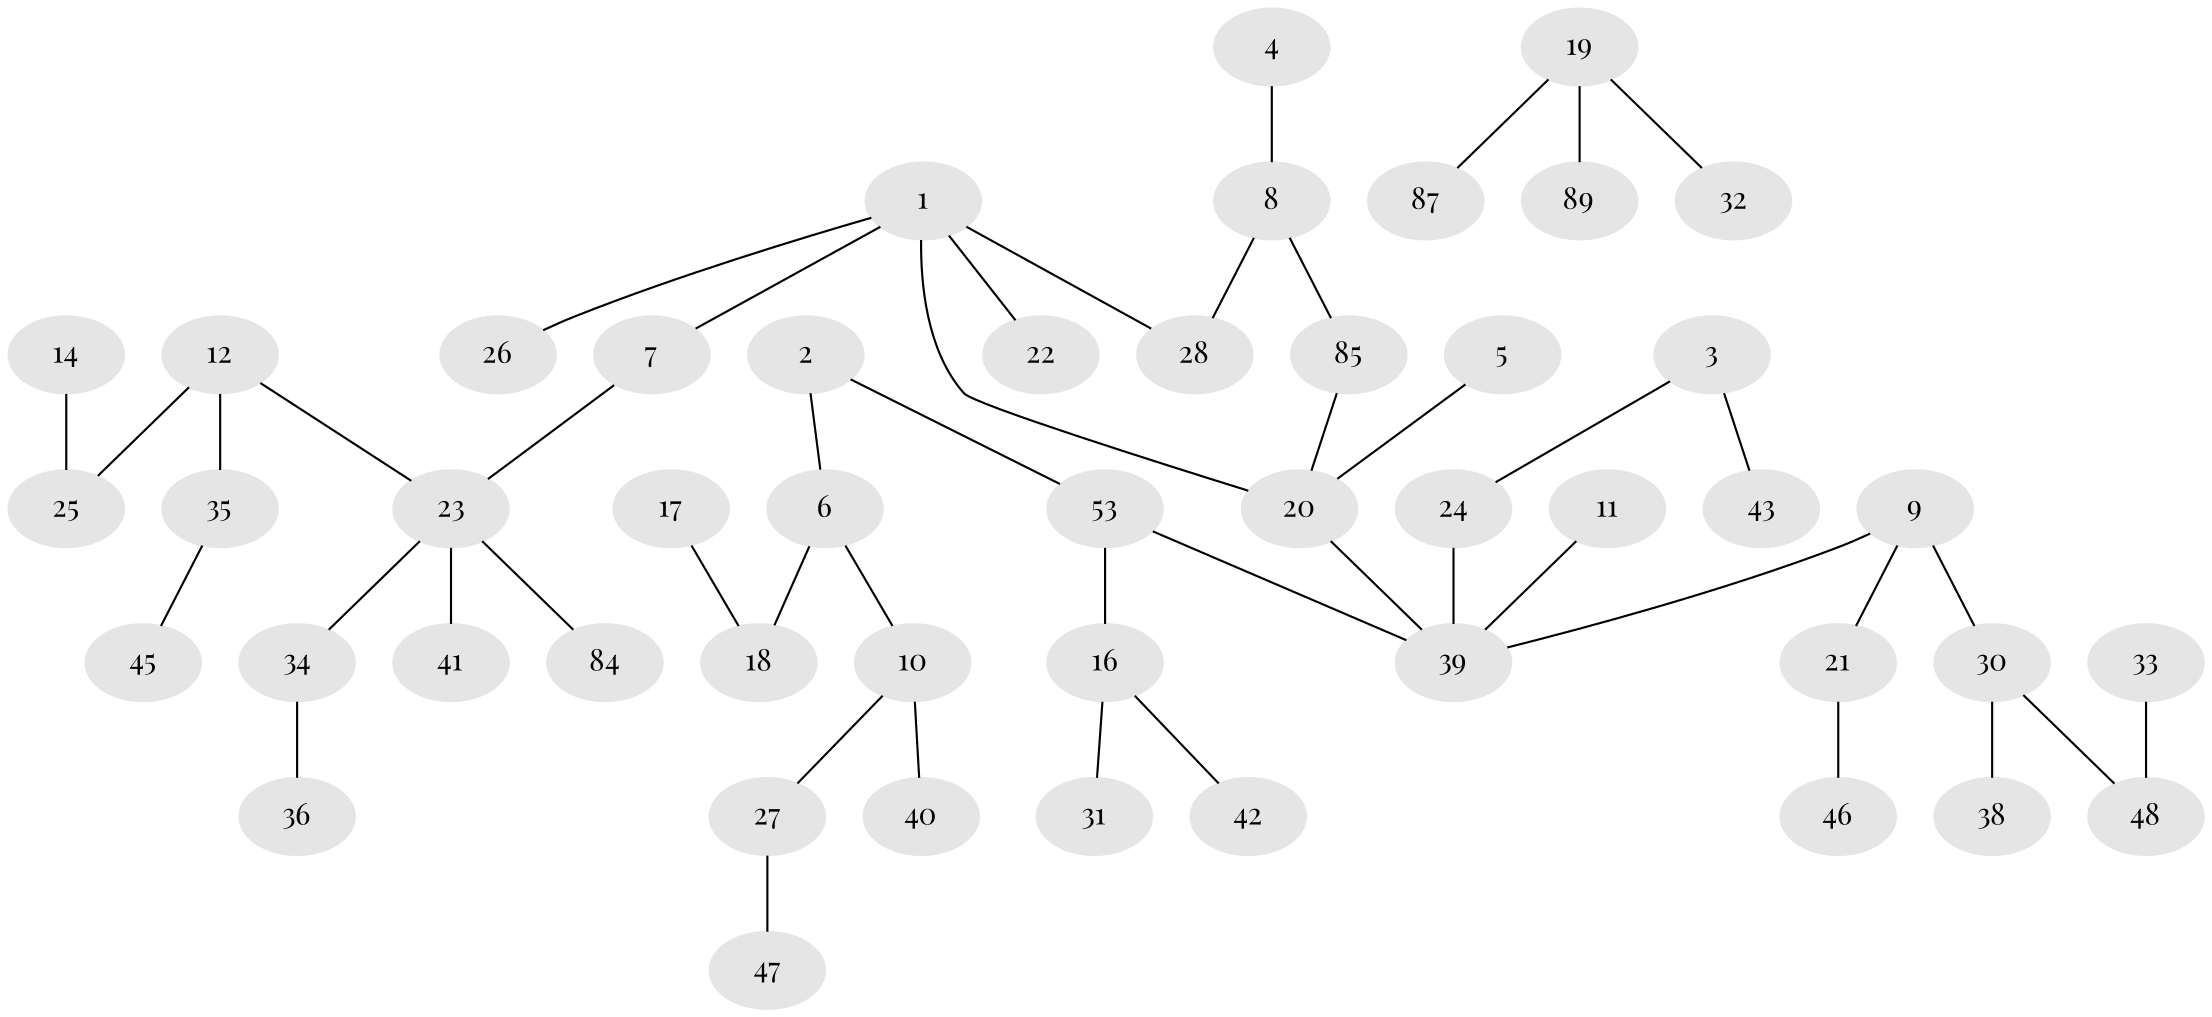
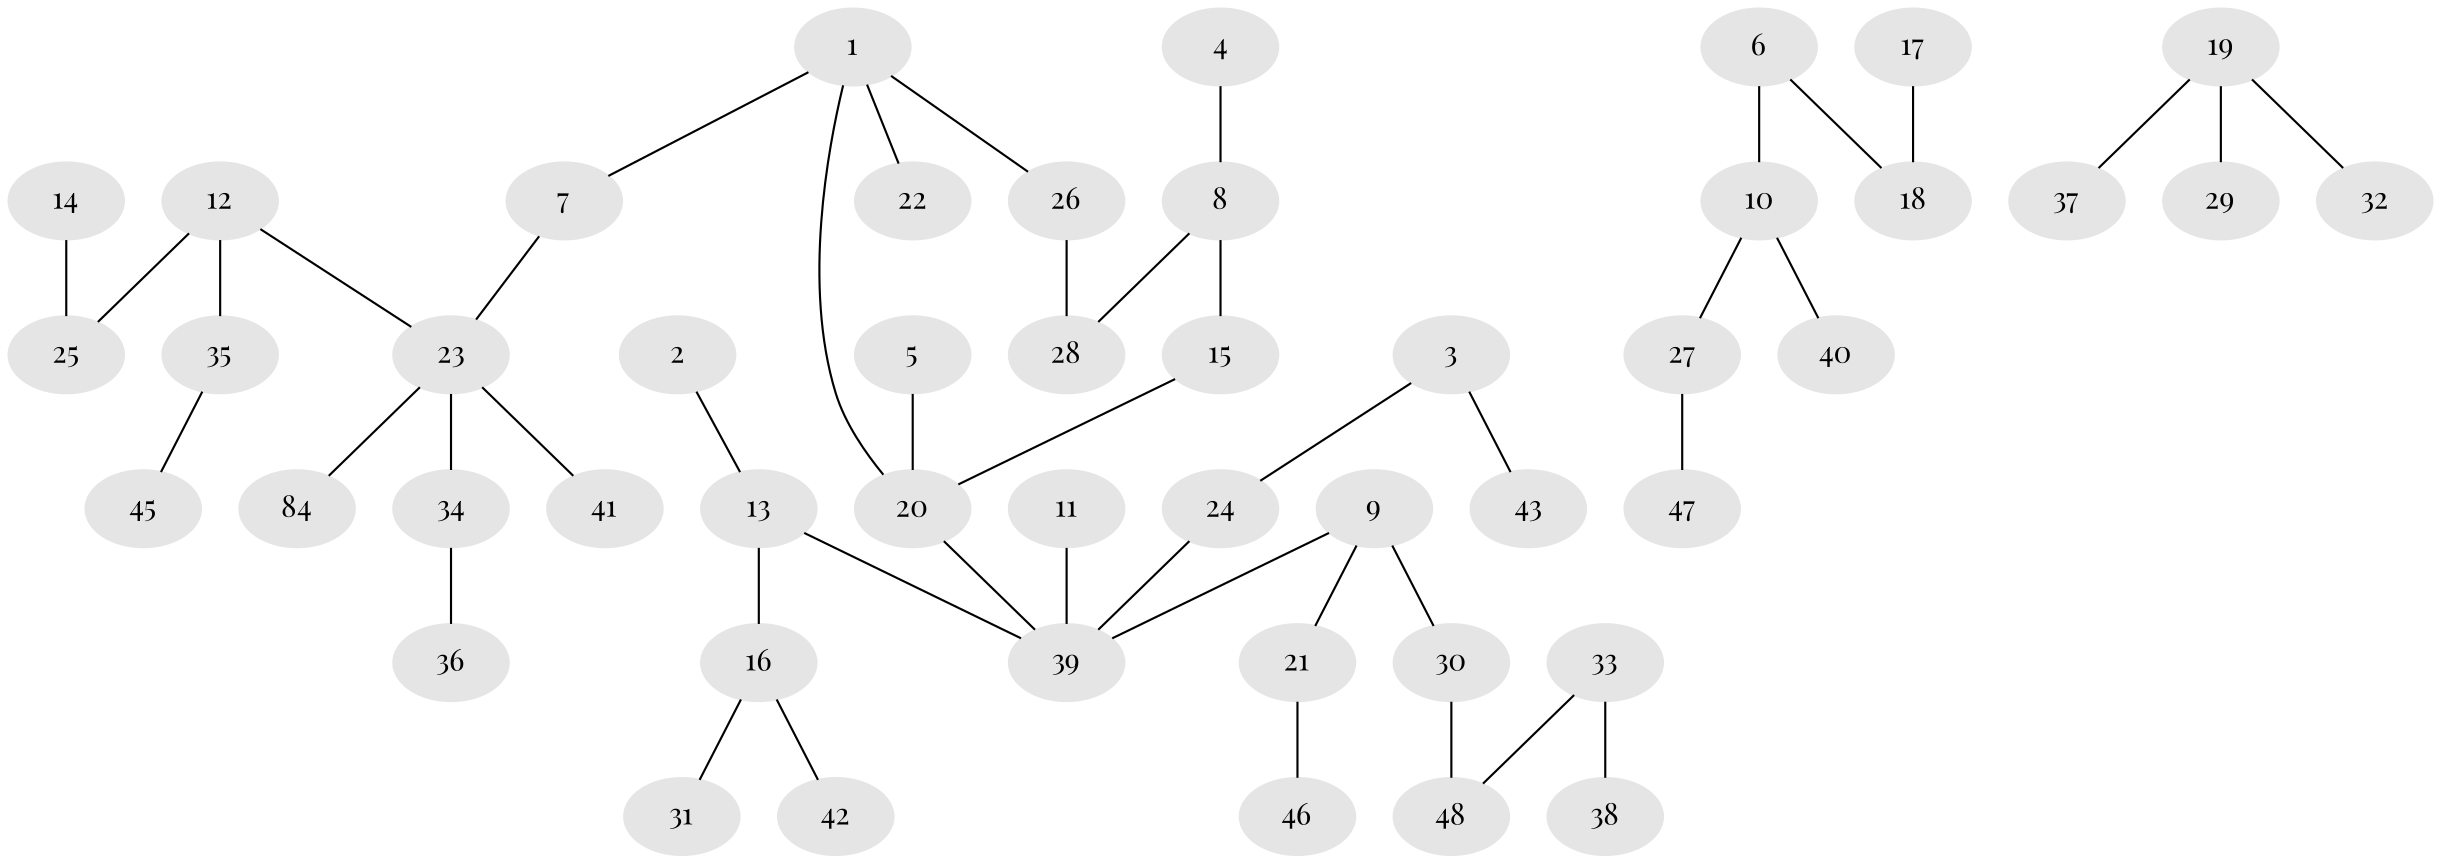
node "87": label "87" -> "37"
node "89": label "89" -> "29"
edge "1" -- "28": now "26" -- "28"
node "85": label "85" -> "15"
edge "2" -- "6": removed
node "53": label "53" -> "13"
edge "30" -- "38": now "33" -- "38"
